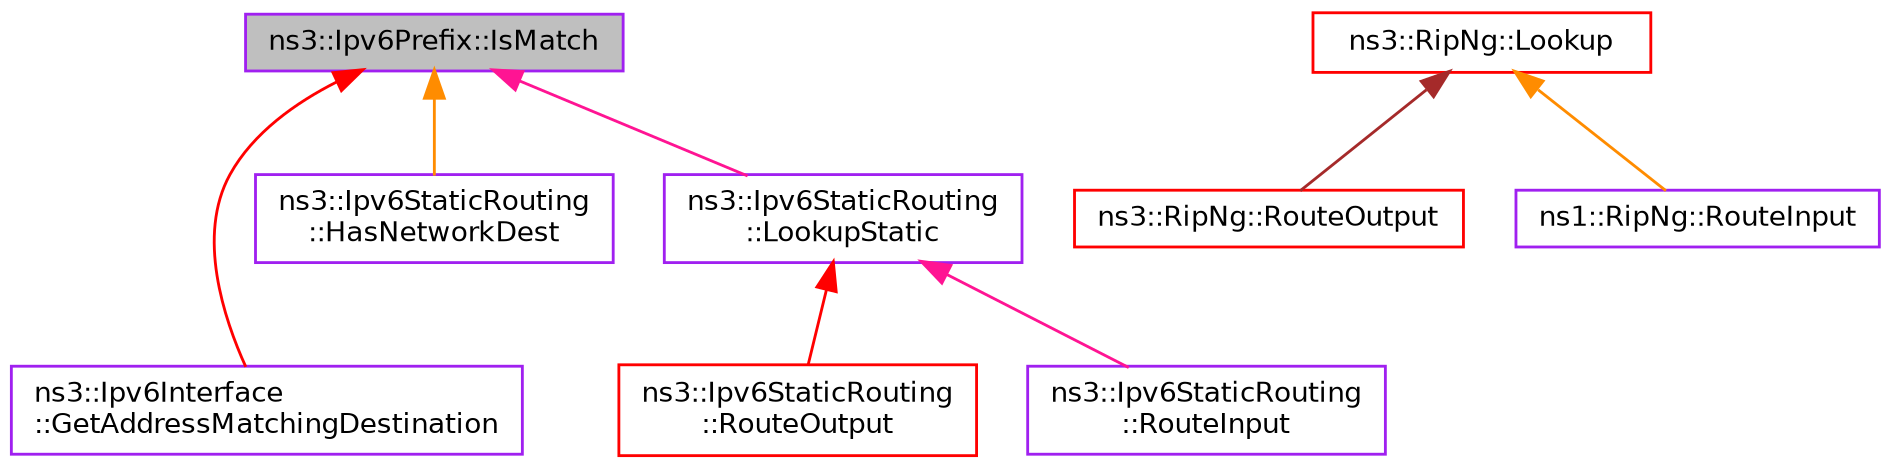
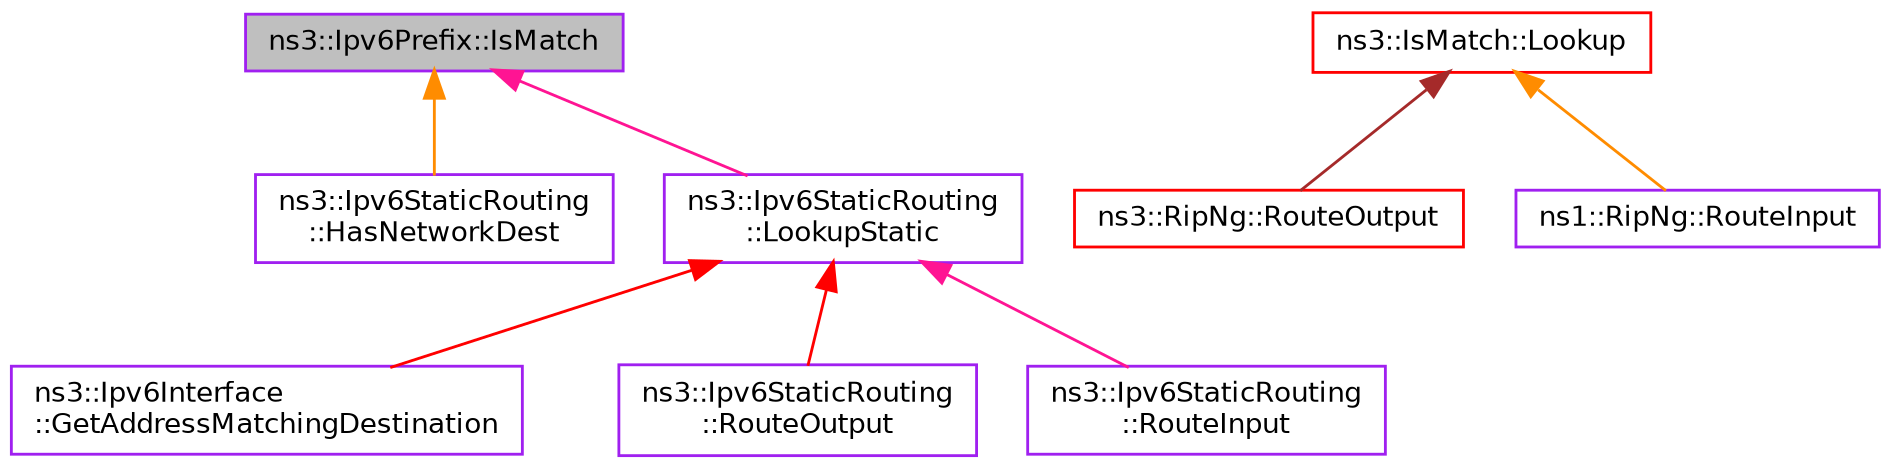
node "ns3::RipNg::Lookup": label "ns3::RipNg::Lookup" -> "ns3::IsMatch::Lookup"
edge "ns3::Ipv6Interface ::GetAddressMatchingDestination" -> "ns3::Ipv6Prefix::IsMatch": now "ns3::Ipv6Interface ::GetAddressMatchingDestination" -> "ns3::Ipv6StaticRouting ::LookupStatic"
node "ns3::Ipv6StaticRouting ::RouteOutput": color red -> purple
